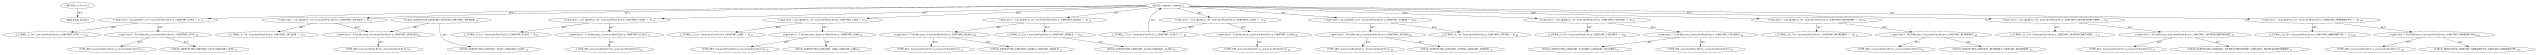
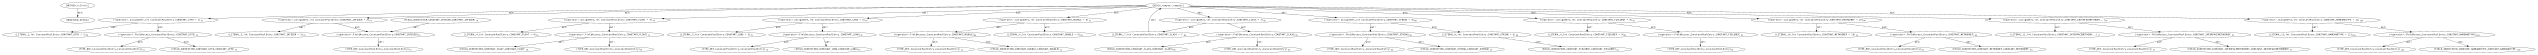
edge "(FIELD_IDENTIFIER,CONSTANT_INTEGER,CONSTANT_INTEGER)" -> "(FIELD_IDENTIFIER,CONSTANT_FLOAT,CONSTANT_FLOAT)": now "(<operator>.fieldAccess,ConstantPoolEntry.CONSTANT_FLOAT)" -> "(FIELD_IDENTIFIER,CONSTANT_FLOAT,CONSTANT_FLOAT)"
edge "(LITERAL,6,int ConstantPoolEntry.CONSTANT_DOUBLE = 6)" -> "(FIELD_IDENTIFIER,CONSTANT_CLASS,CONSTANT_CLASS)": now "(<operator>.fieldAccess,ConstantPoolEntry.CONSTANT_CLASS)" -> "(FIELD_IDENTIFIER,CONSTANT_CLASS,CONSTANT_CLASS)"
edge "(<operator>.fieldAccess,ConstantPoolEntry.CONSTANT_FIELDREF)" -> "(FIELD_IDENTIFIER,CONSTANT_FIELDREF,CONSTANT_FIELDREF)": now "(LITERAL,8,int ConstantPoolEntry.CONSTANT_STRING = 8)" -> "(FIELD_IDENTIFIER,CONSTANT_FIELDREF,CONSTANT_FIELDREF)"
